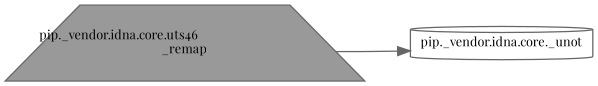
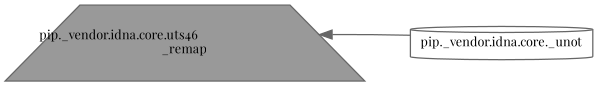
edge "pip._vendor.idna.core.uts46 _remap" -> "pip._vendor.idna.core._unot": reversed
